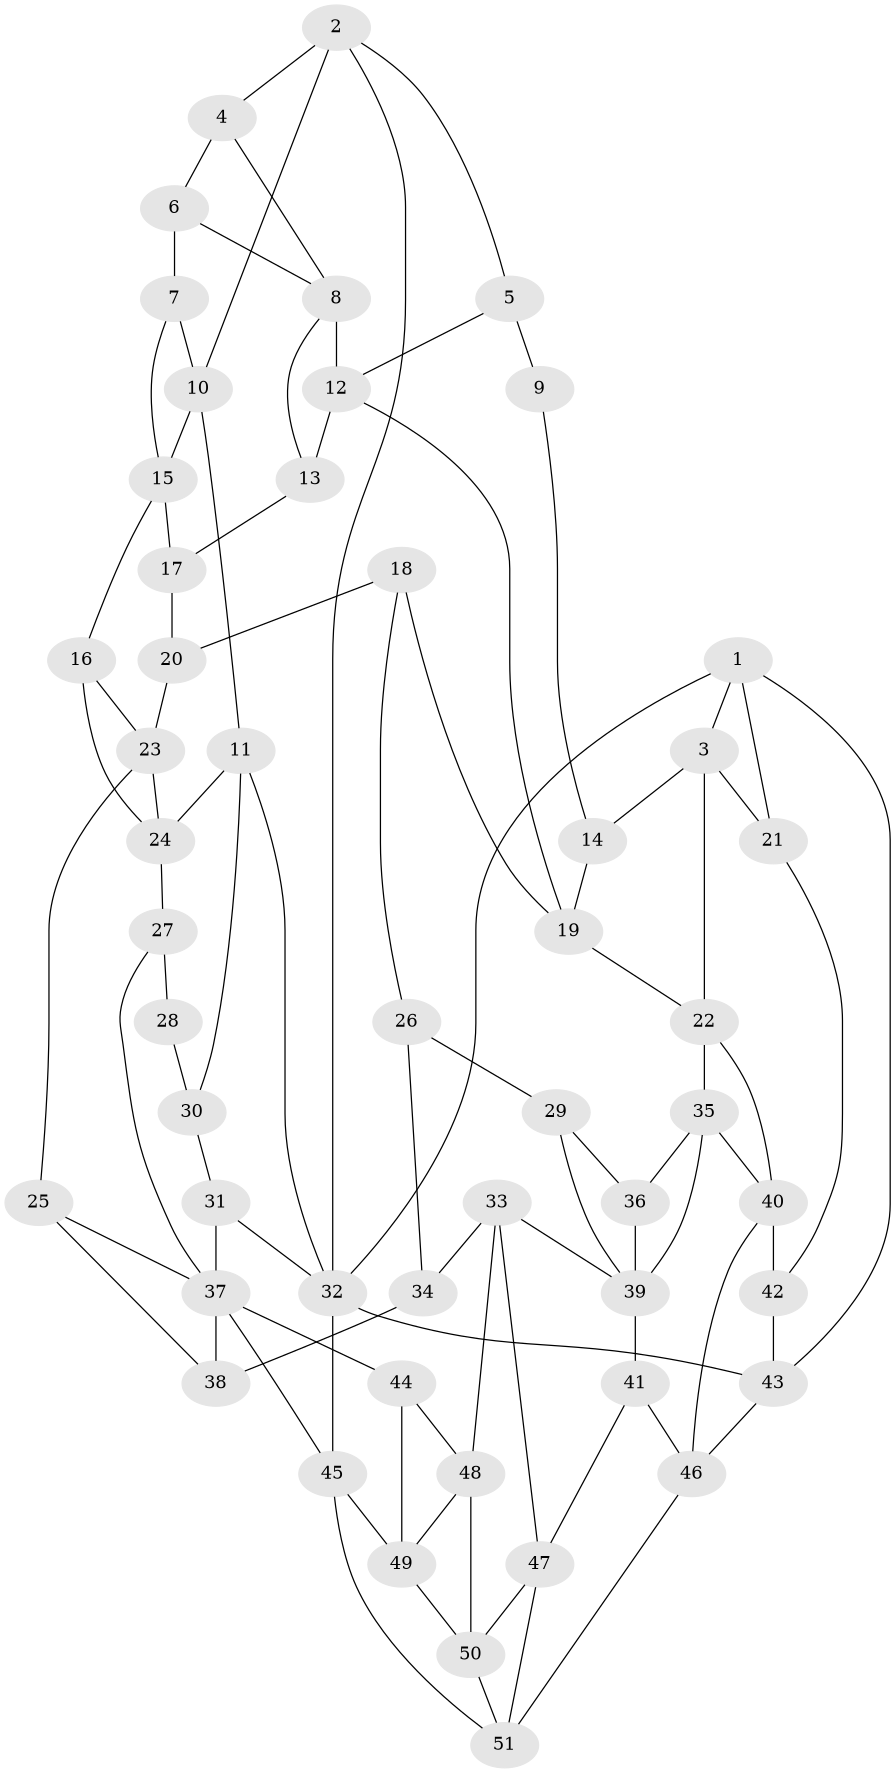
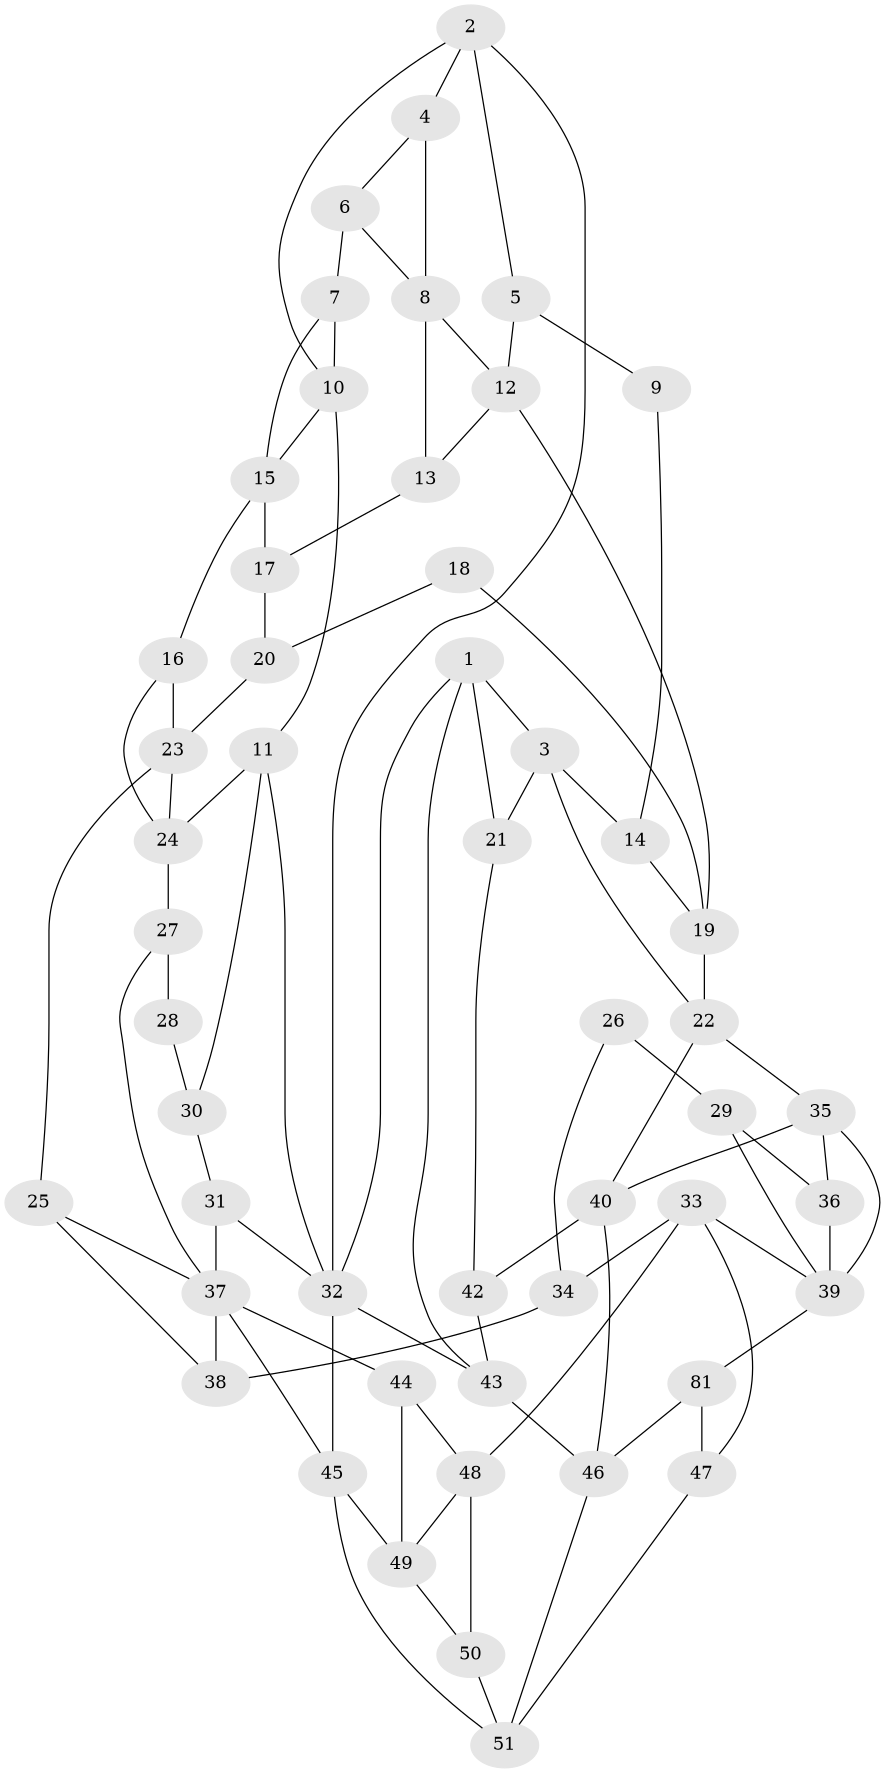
edge "18" -- "26": removed
node "41": label "41" -> "81"
edge "47" -- "50": removed
